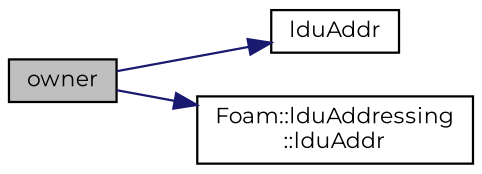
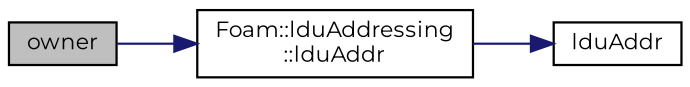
edge "owner" -> "lduAddr": now "Foam::lduAddressing ::lduAddr" -> "lduAddr"
